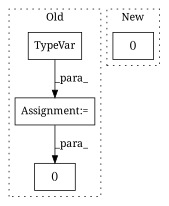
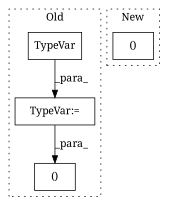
node "Assignment:=": label "Assignment:=" -> "TypeVar:="
